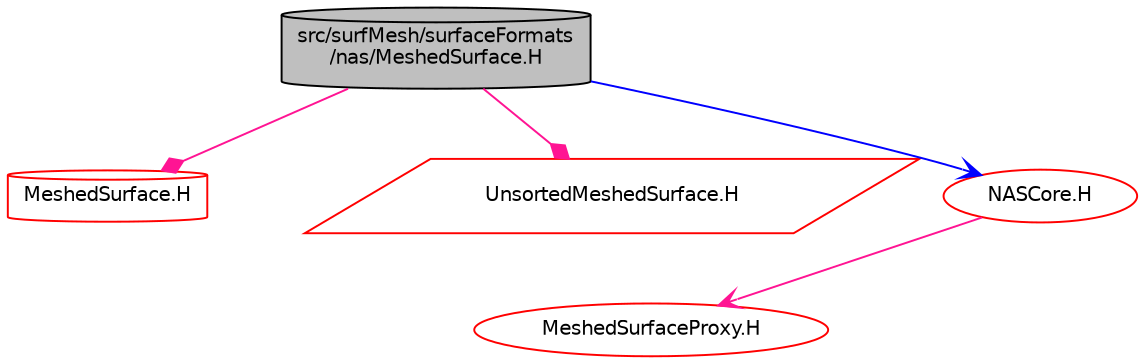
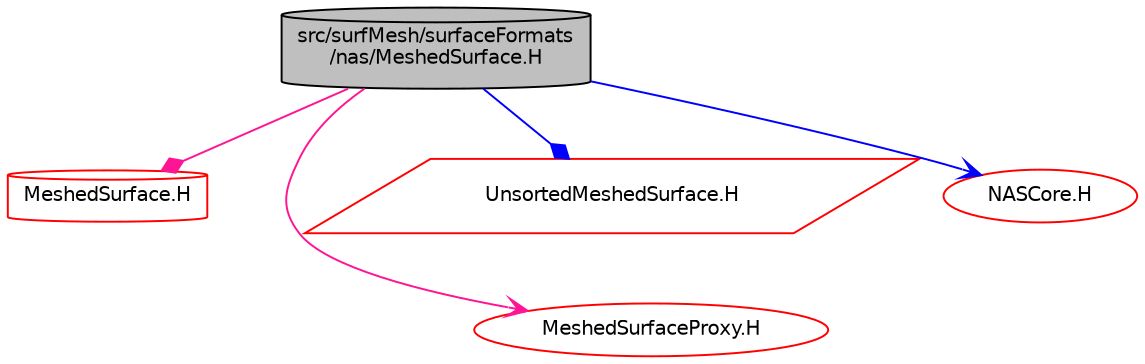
edge "src/surfMesh/surfaceFormats /nas/MeshedSurface.H" -> "UnsortedMeshedSurface.H": color deeppink -> blue
edge "NASCore.H" -> "MeshedSurfaceProxy.H": now "src/surfMesh/surfaceFormats /nas/MeshedSurface.H" -> "MeshedSurfaceProxy.H"
